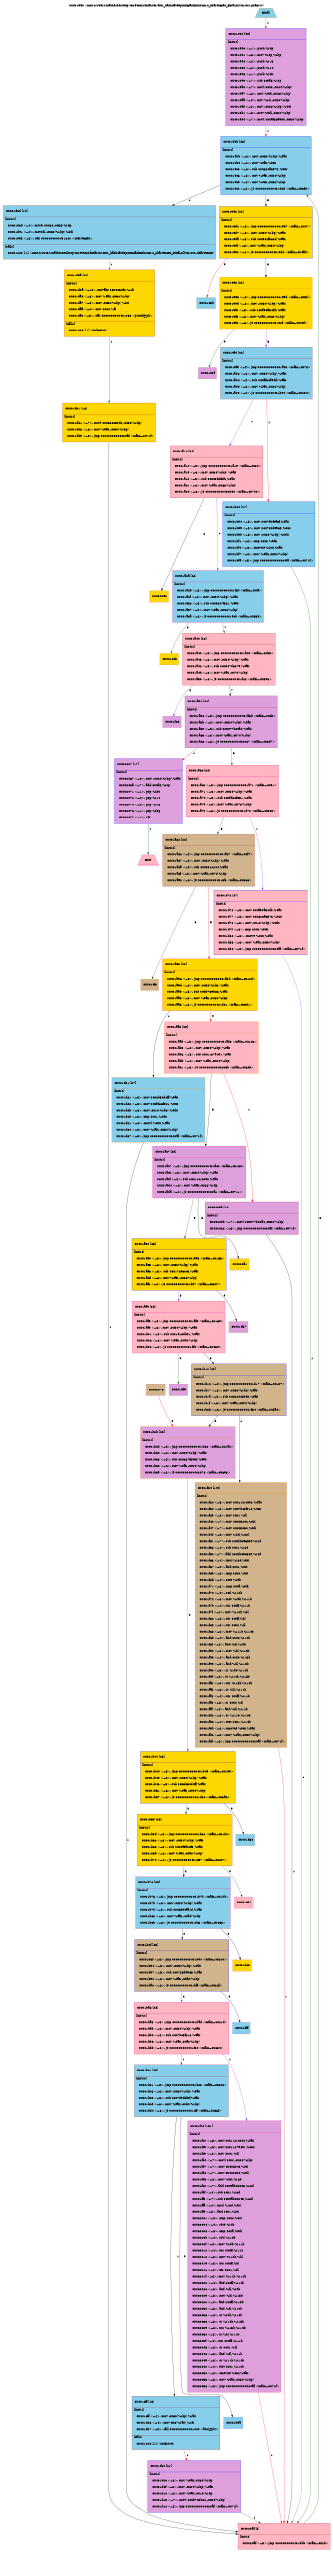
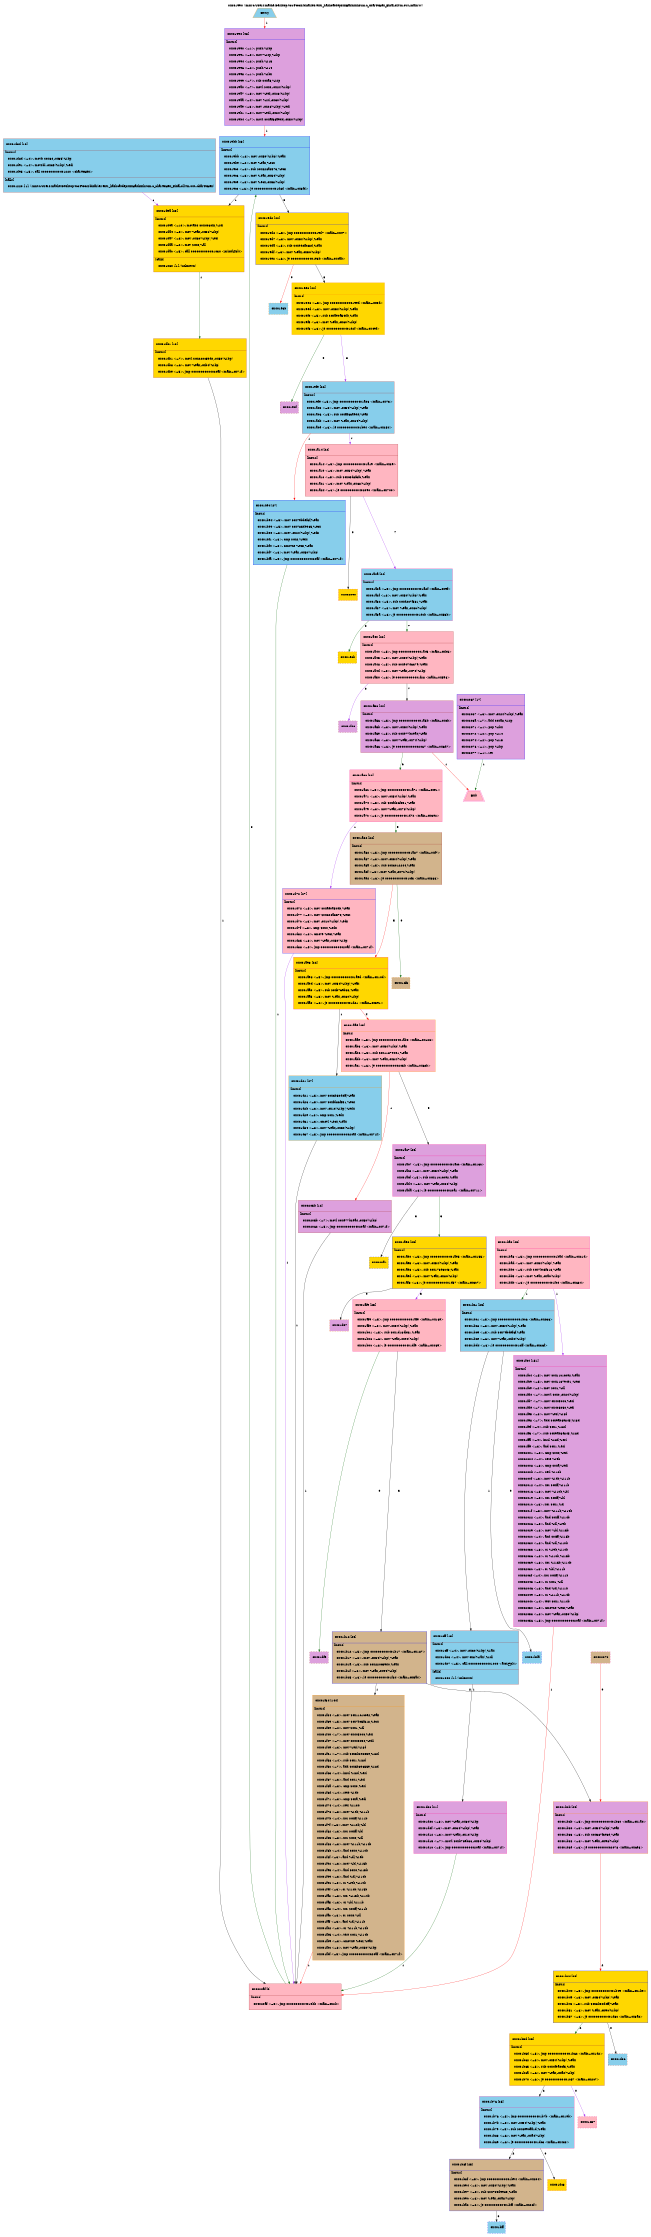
node "Final": label "Final" -> "Entry"
edge "0x4019bb [23]" -> "0x401d8d [13]": now "0x4019bb [23]" -> "0x401d9a [23]"
edge "0x401a56 [22]" -> "0x402067 [17]": now "0x401a56 [22]" -> "Exit"
edge "0x401b5d [25]" -> "0x401c57": color darkgreen -> purple
edge "0x401b8f [25]" -> "0x401ba8 [25]": removed, label "2"
edge "0x401cff [13]" -> "0x401d0c [21]": color red -> black
node "0x401d0c [21]": color blue -> deeppink
